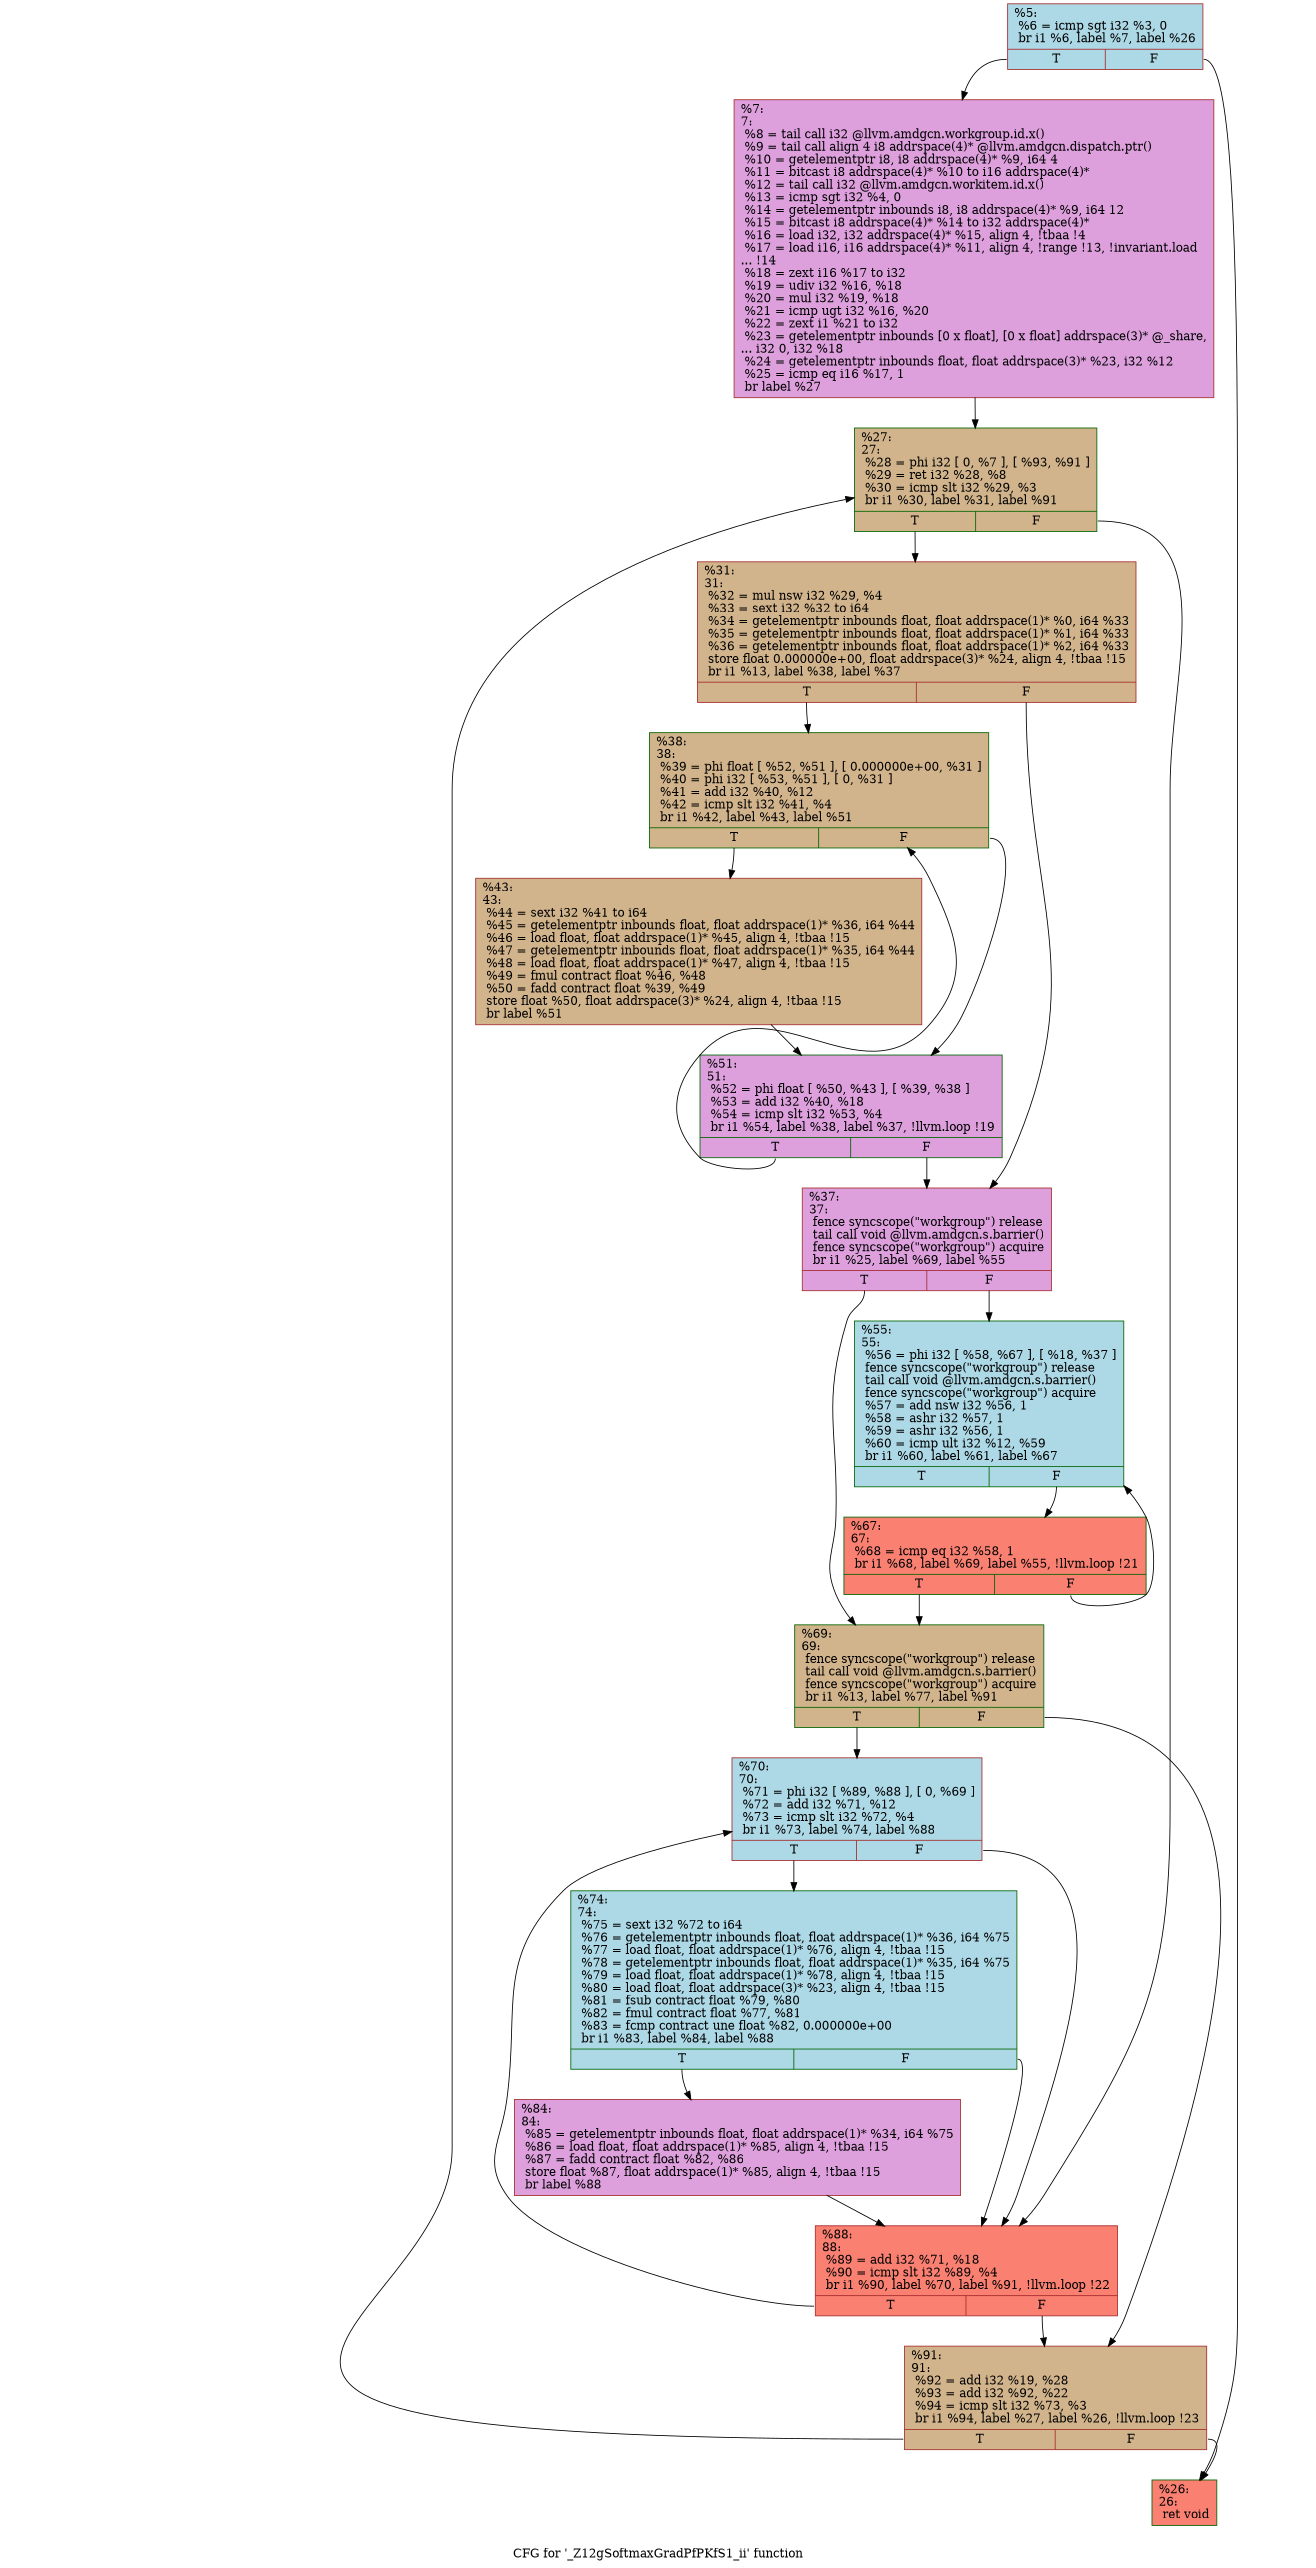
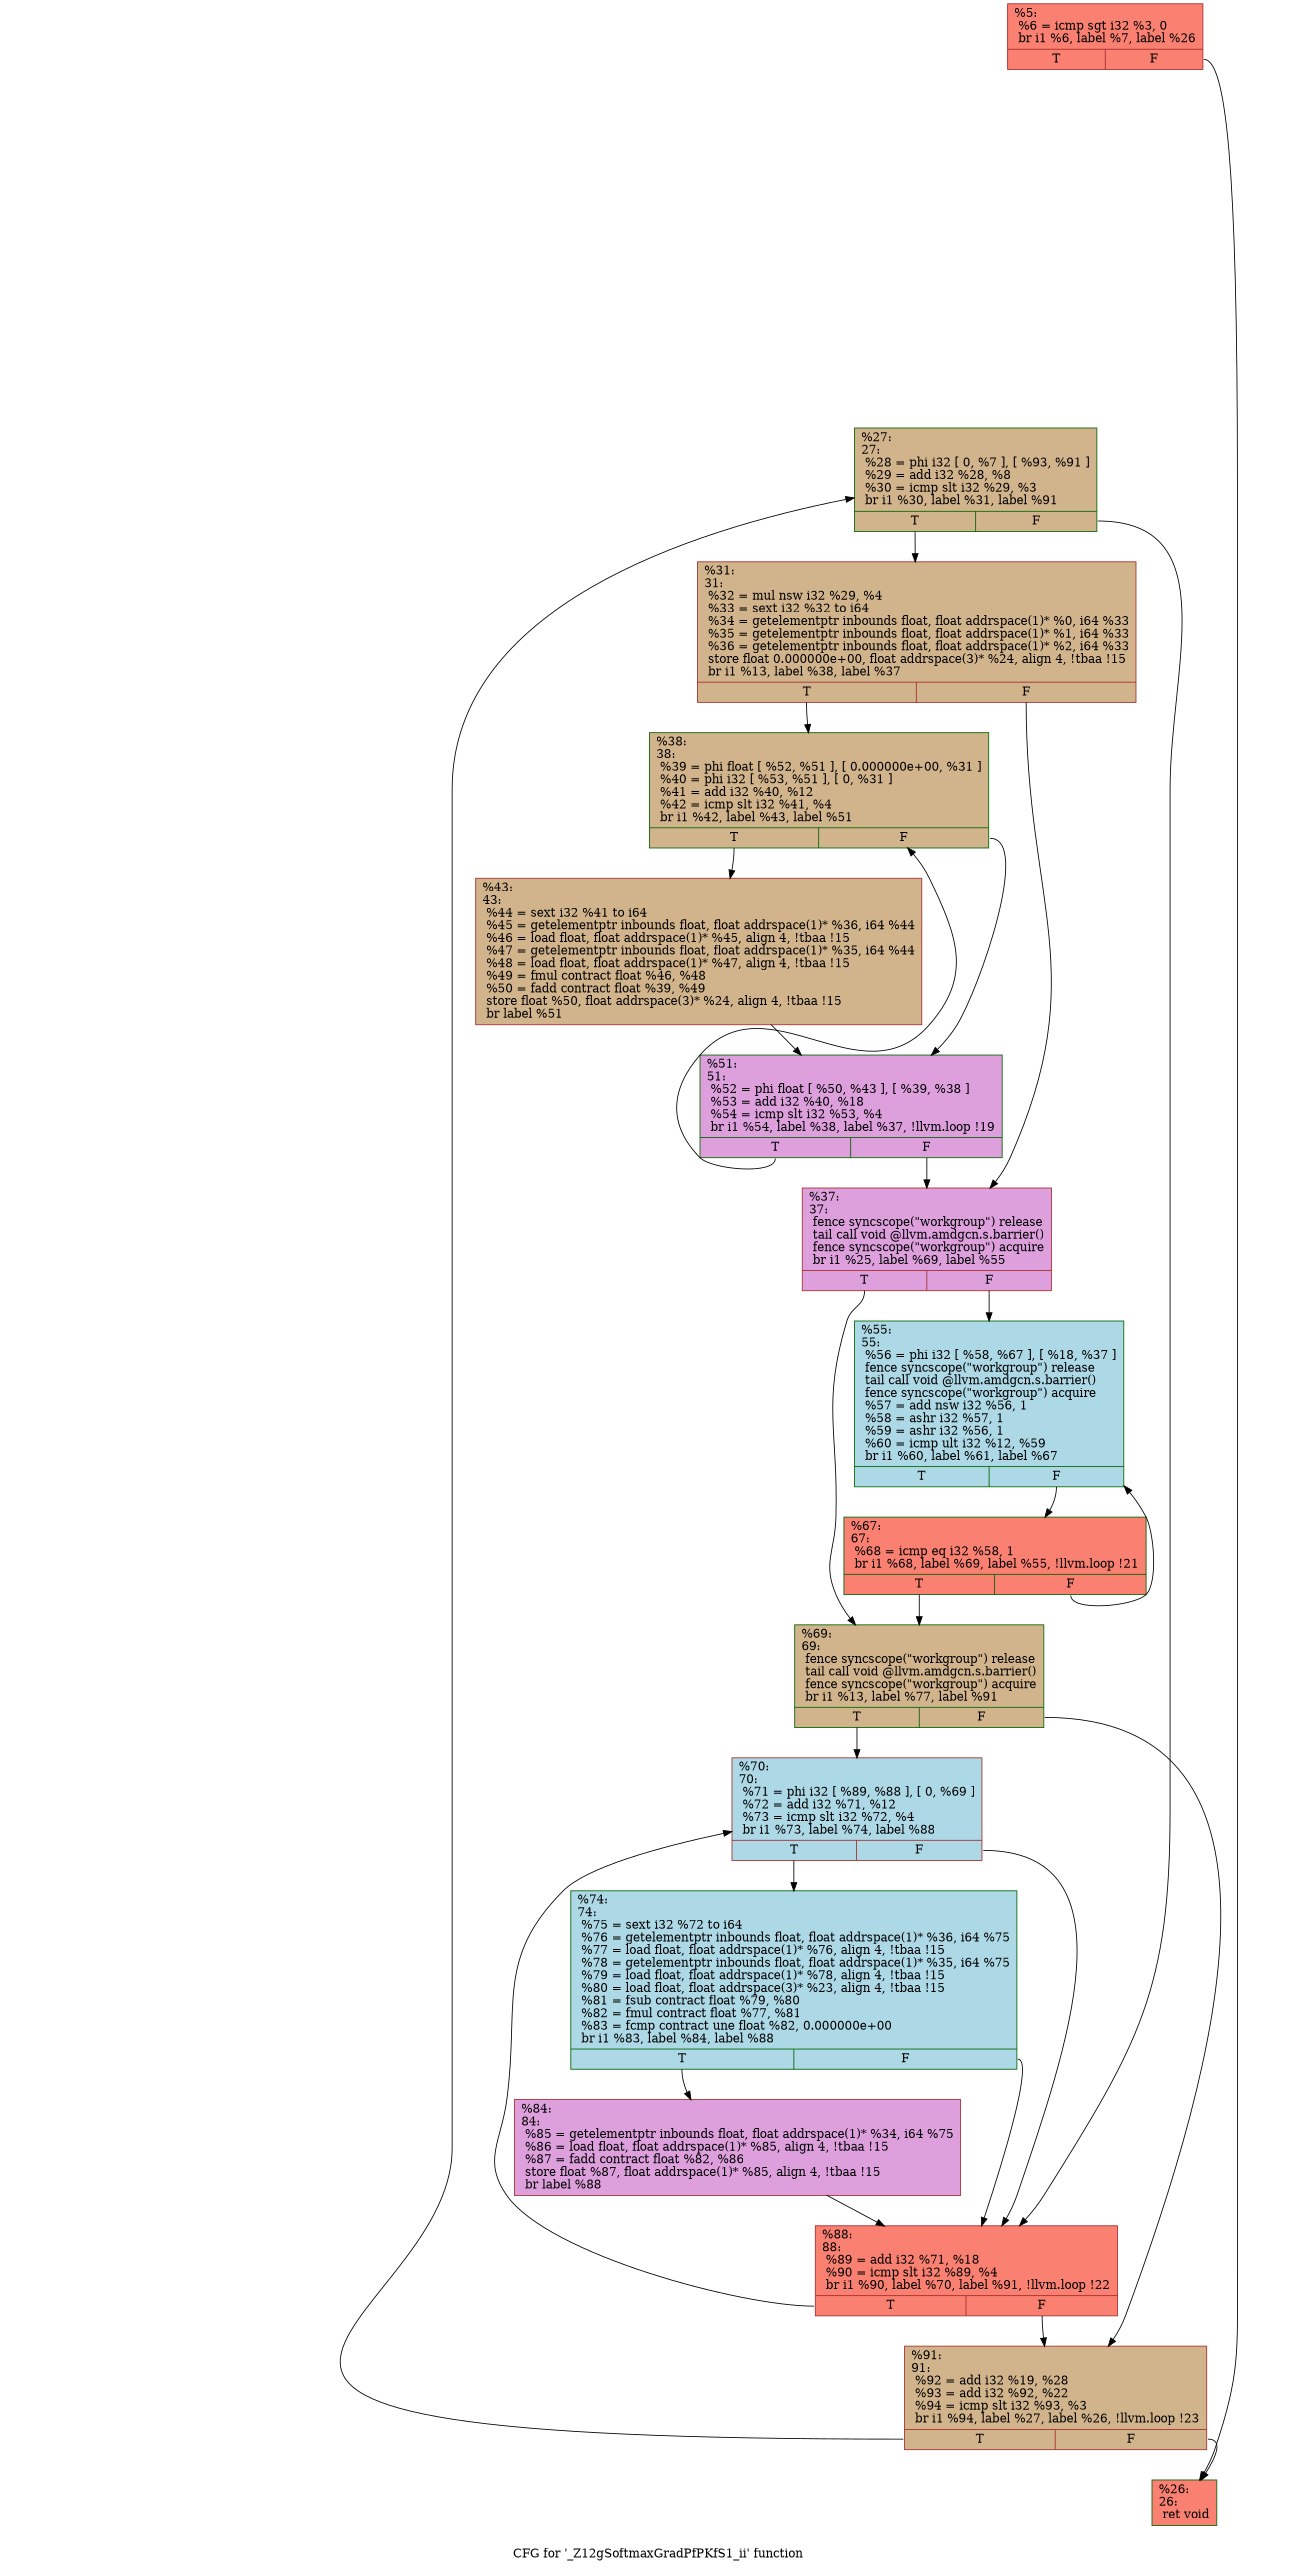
node "%5:": fillcolor lightblue -> salmon
node "%7:": removed
node "%27:": text "%29 = ret i32 %28, %8" -> "%29 = add i32 %28, %8"
node "%91:": text "%94 = icmp slt i32 %73, %3" -> "%94 = icmp slt i32 %93, %3"
